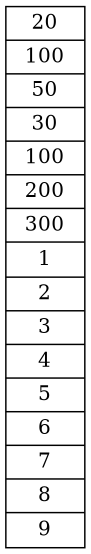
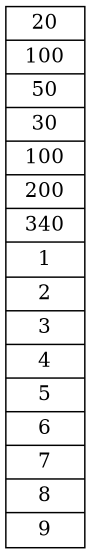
node "20": text "300" -> "340"
